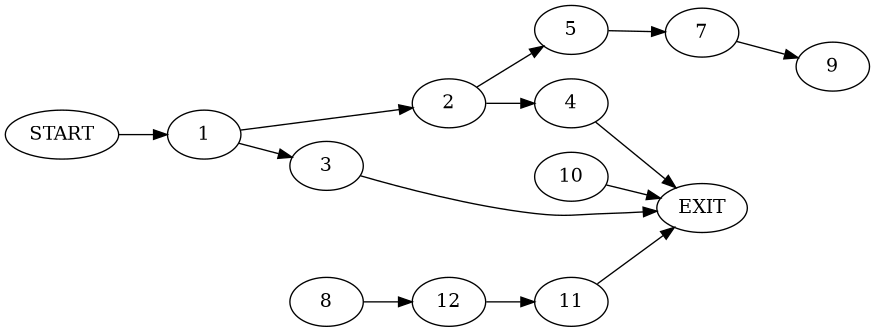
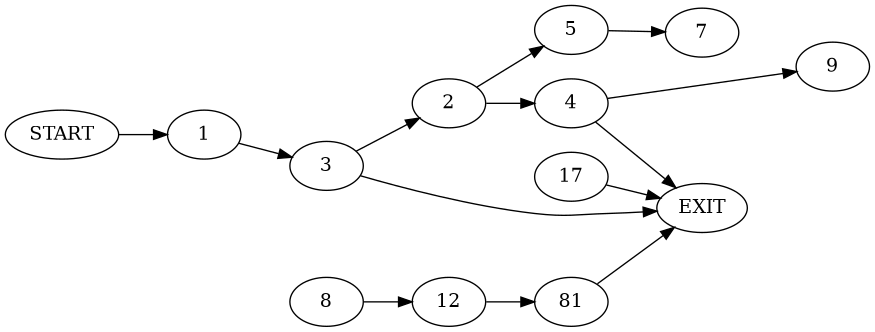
edge "7" -> "9": now "4" -> "9"
edge "1" -> "2": now "3" -> "2"
node "10": label "10" -> "17"
node "11": label "11" -> "81"
